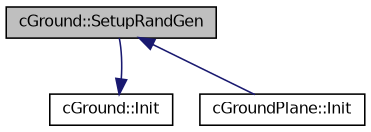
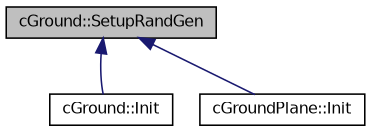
edge "cGround::SetupRandGen" -> "cGround::Init": reversed
